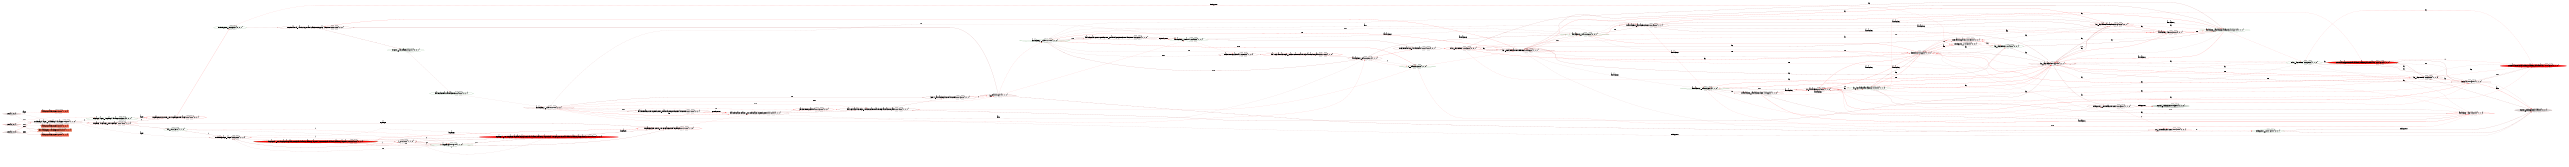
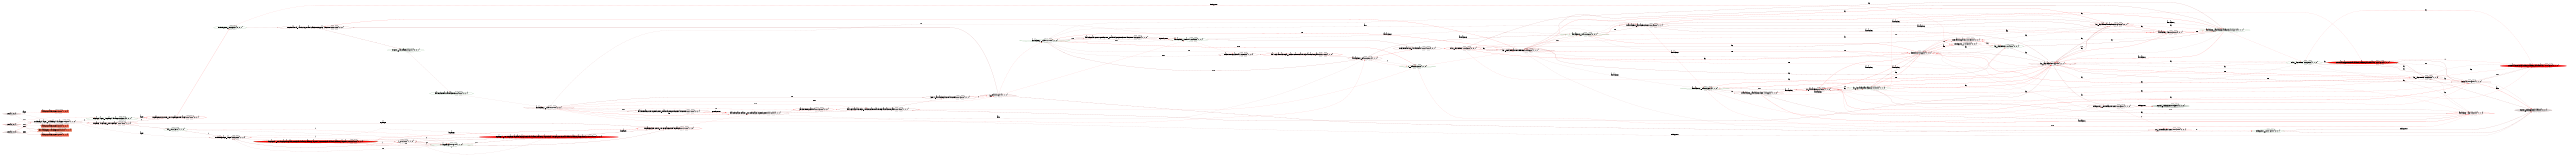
edge "fastMatchQuery != null@@@17@@@['1', '1', '0']" -> "fastMatchDocs != null@@@28@@@['0', '0', '1']": now "fastMatchQuery != null@@@17@@@['1', '1', '0']" -> "fastMatchDocs = s.iterator()@@@19@@@['1', '1', '1']"
edge "doc = docs.nextDoc()@@@51@@@['1', '1', '0']" -> "fastMatchDoc < doc@@@37@@@['1', '1', '0']": added, label "doc"
